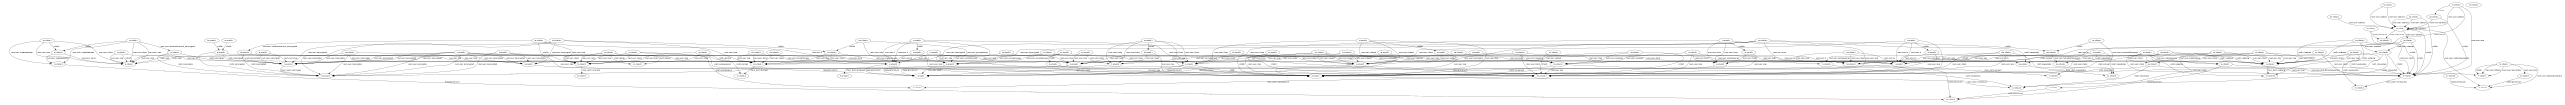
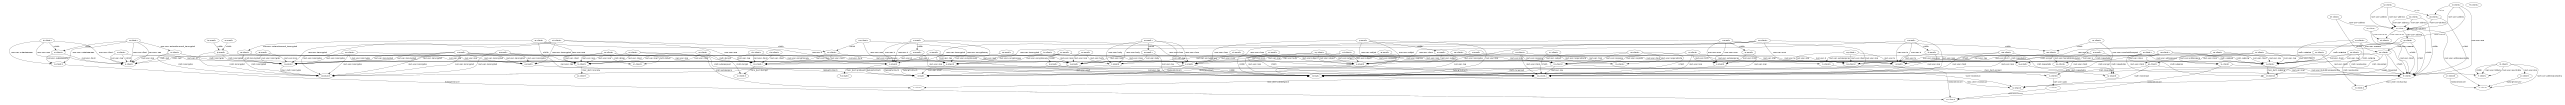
edge "92-Client.c" -> "89-Client.c": added, label "<child>"
edge "133-Client.c" -> "44-Email.c": now "108-Client.c" -> "44-Email.c"
edge "94-Client.c" -> "79-Client.c": added, label "<child>"
node "113-Client.c": added
edge "39-Client.c" -> "12-Client.h": now "35-Client.h" -> "12-Client.h"
